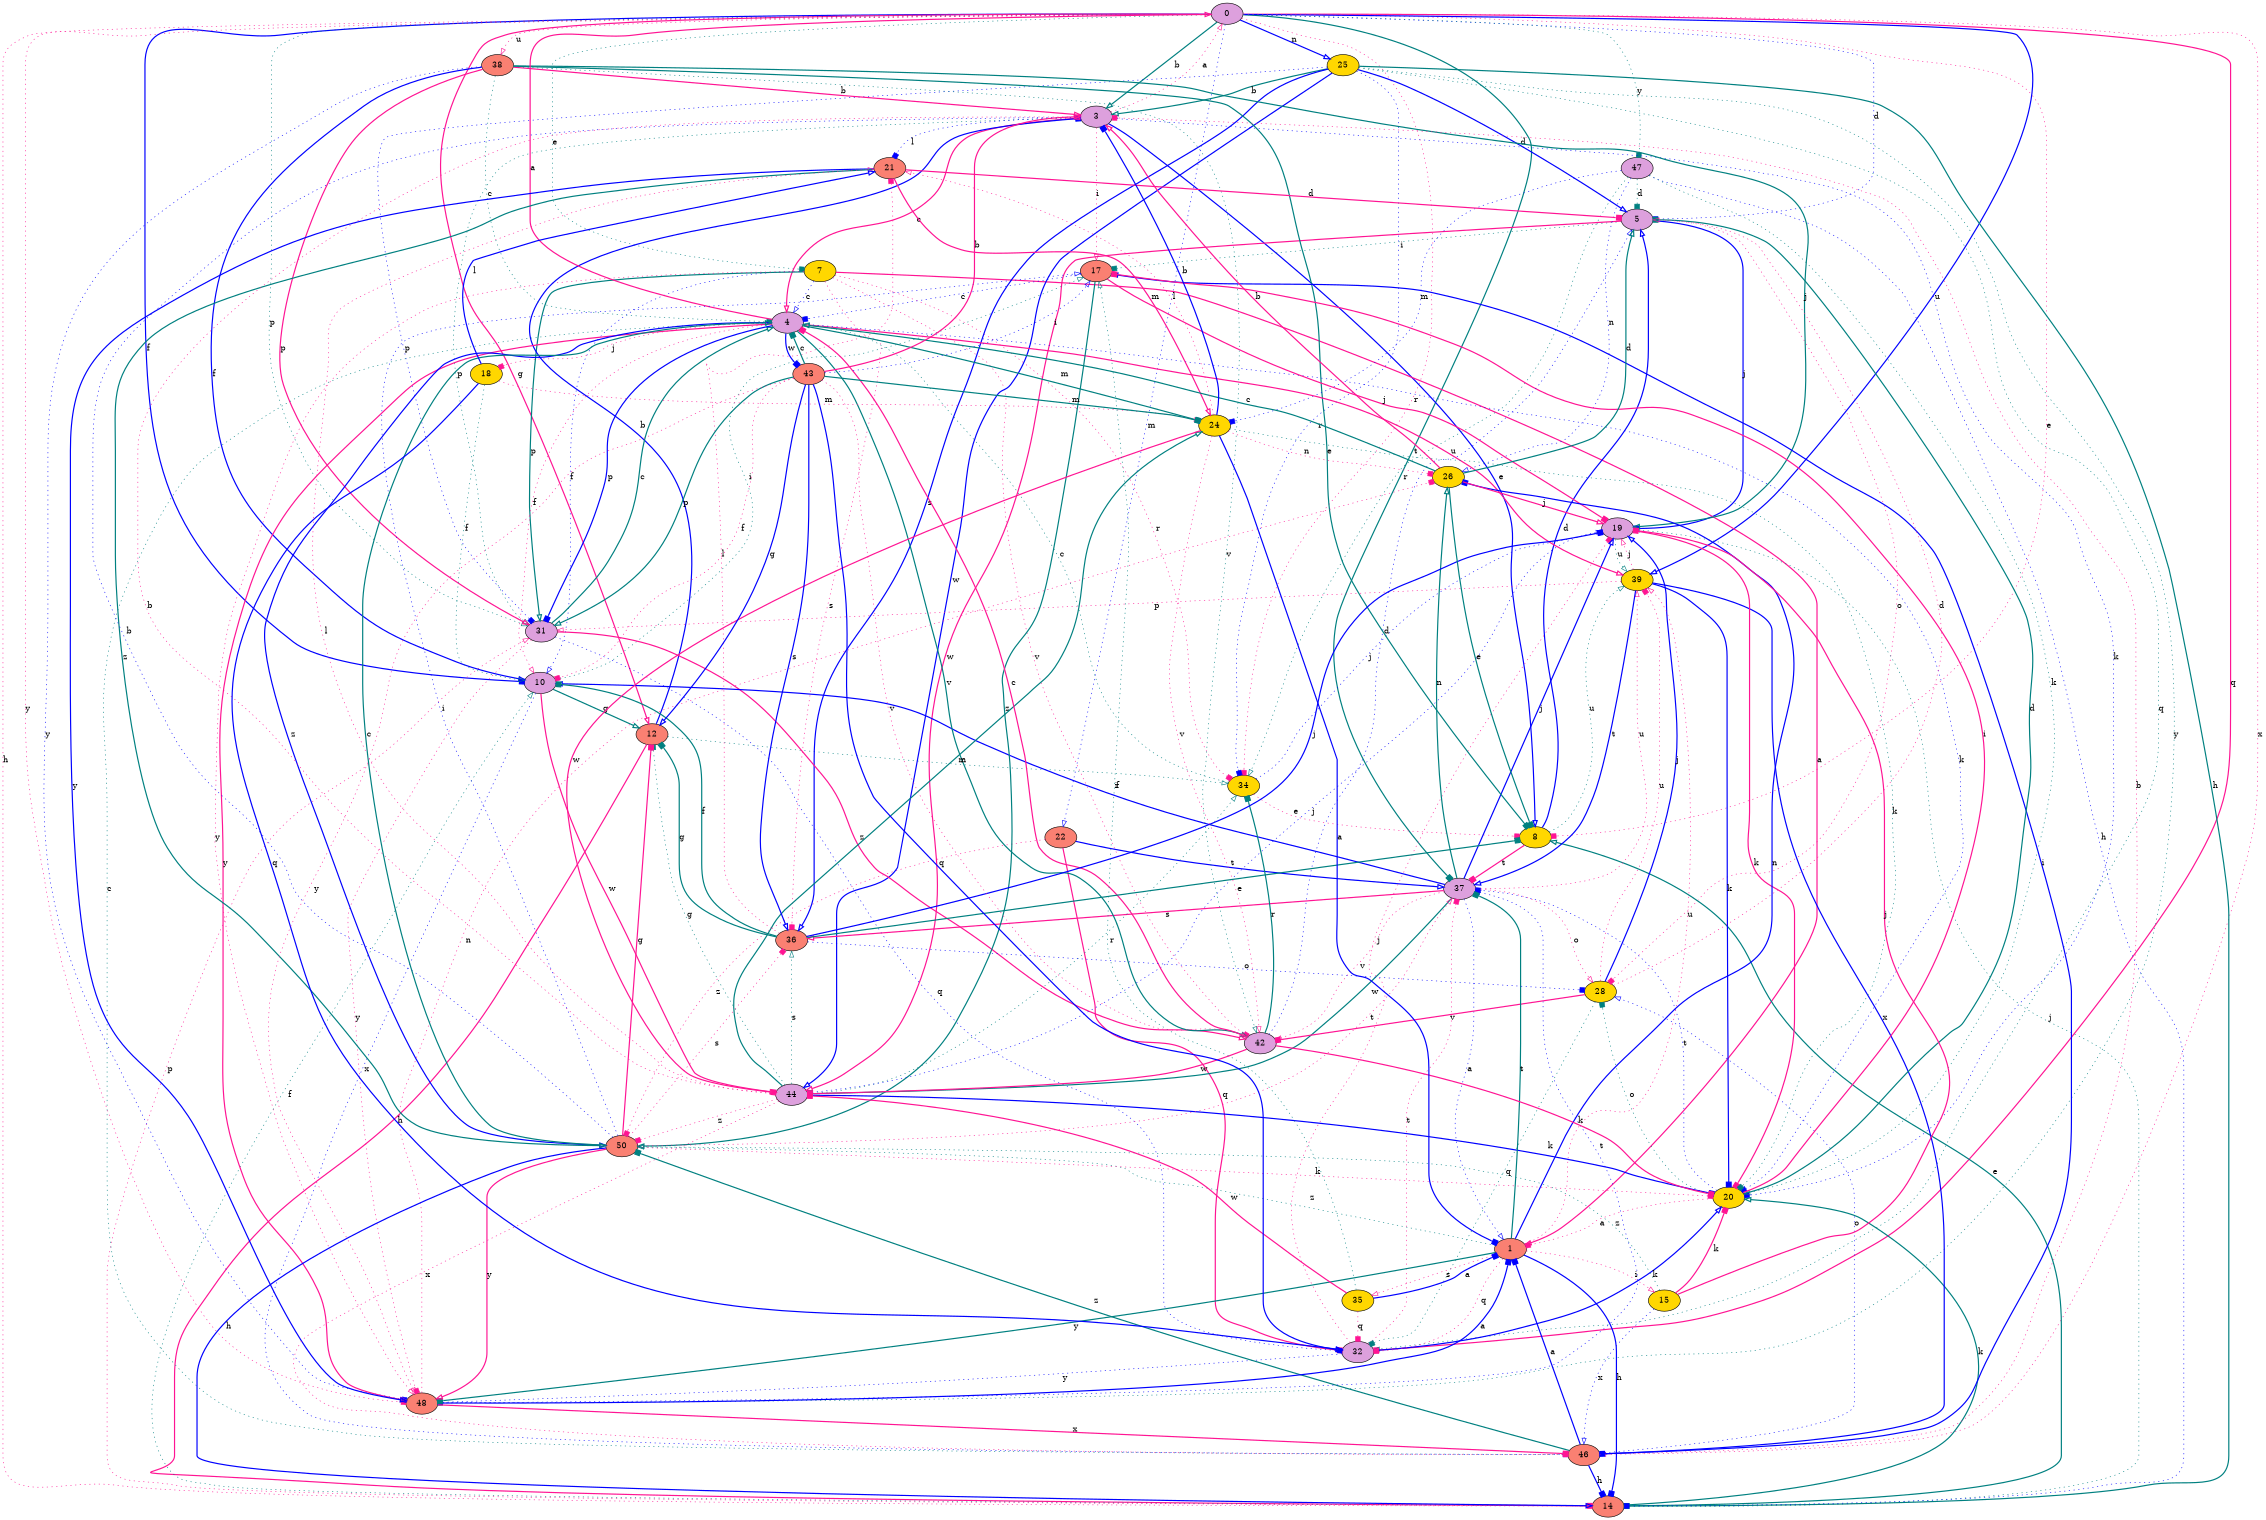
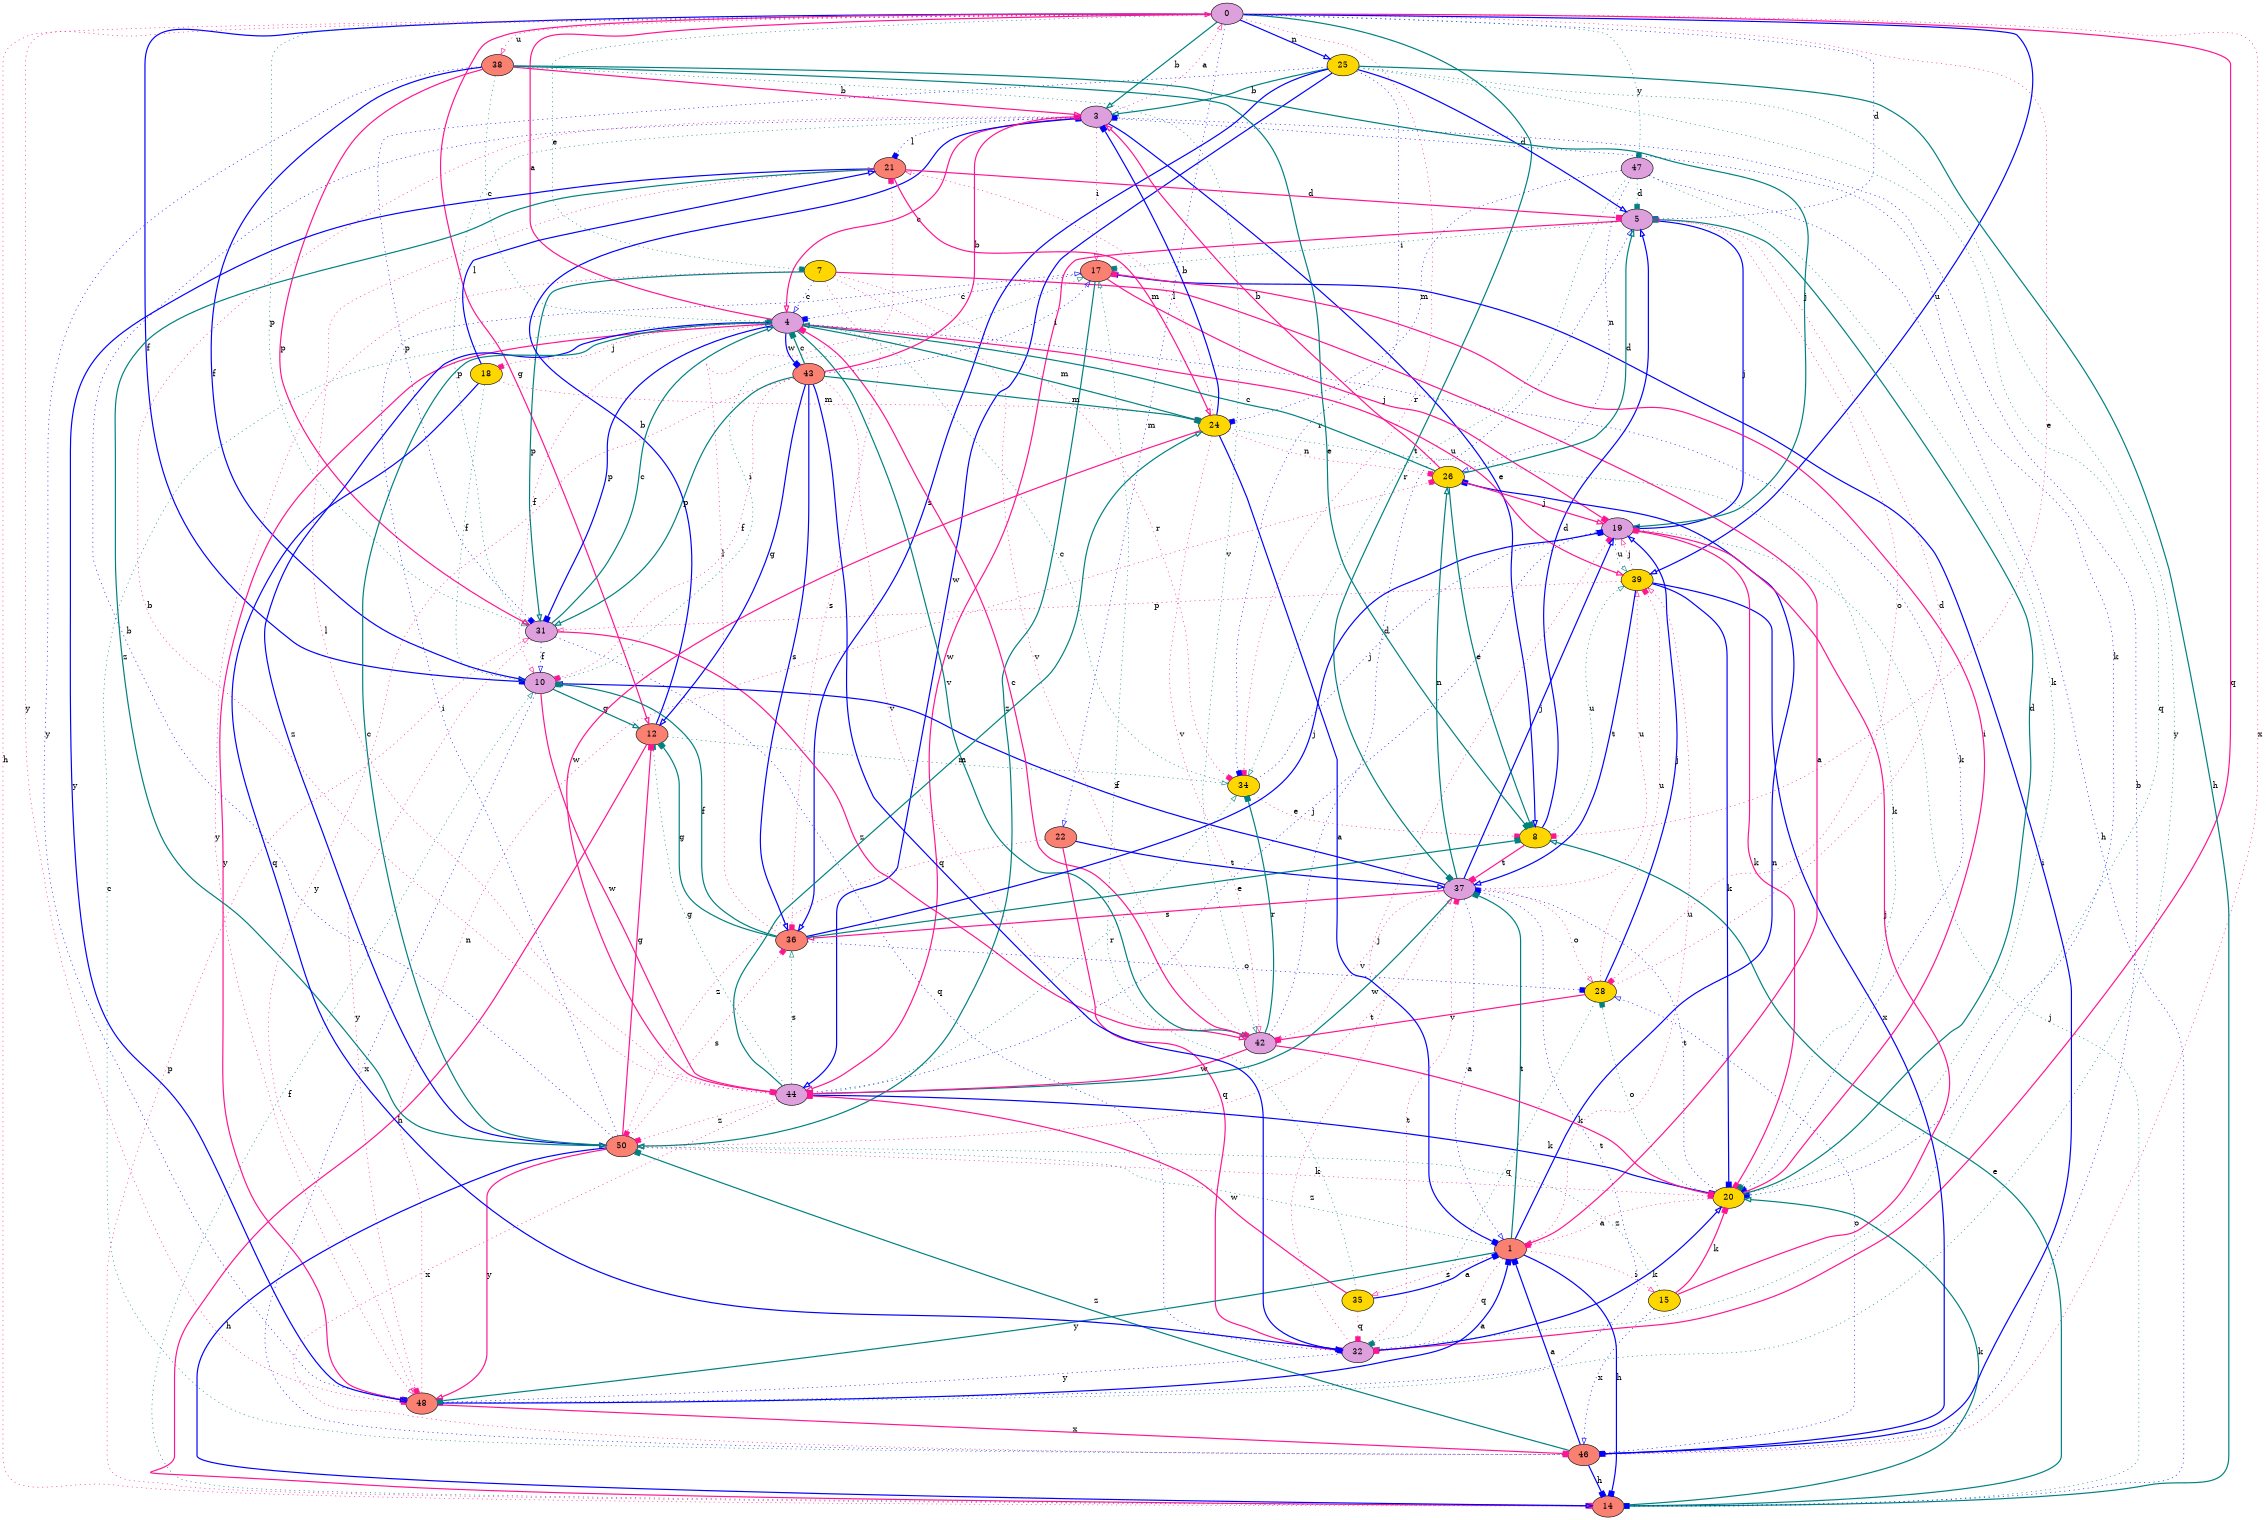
edge "7" -> "10": now "31" -> "10"
edge "46" -> "3": color deeppink -> blue
